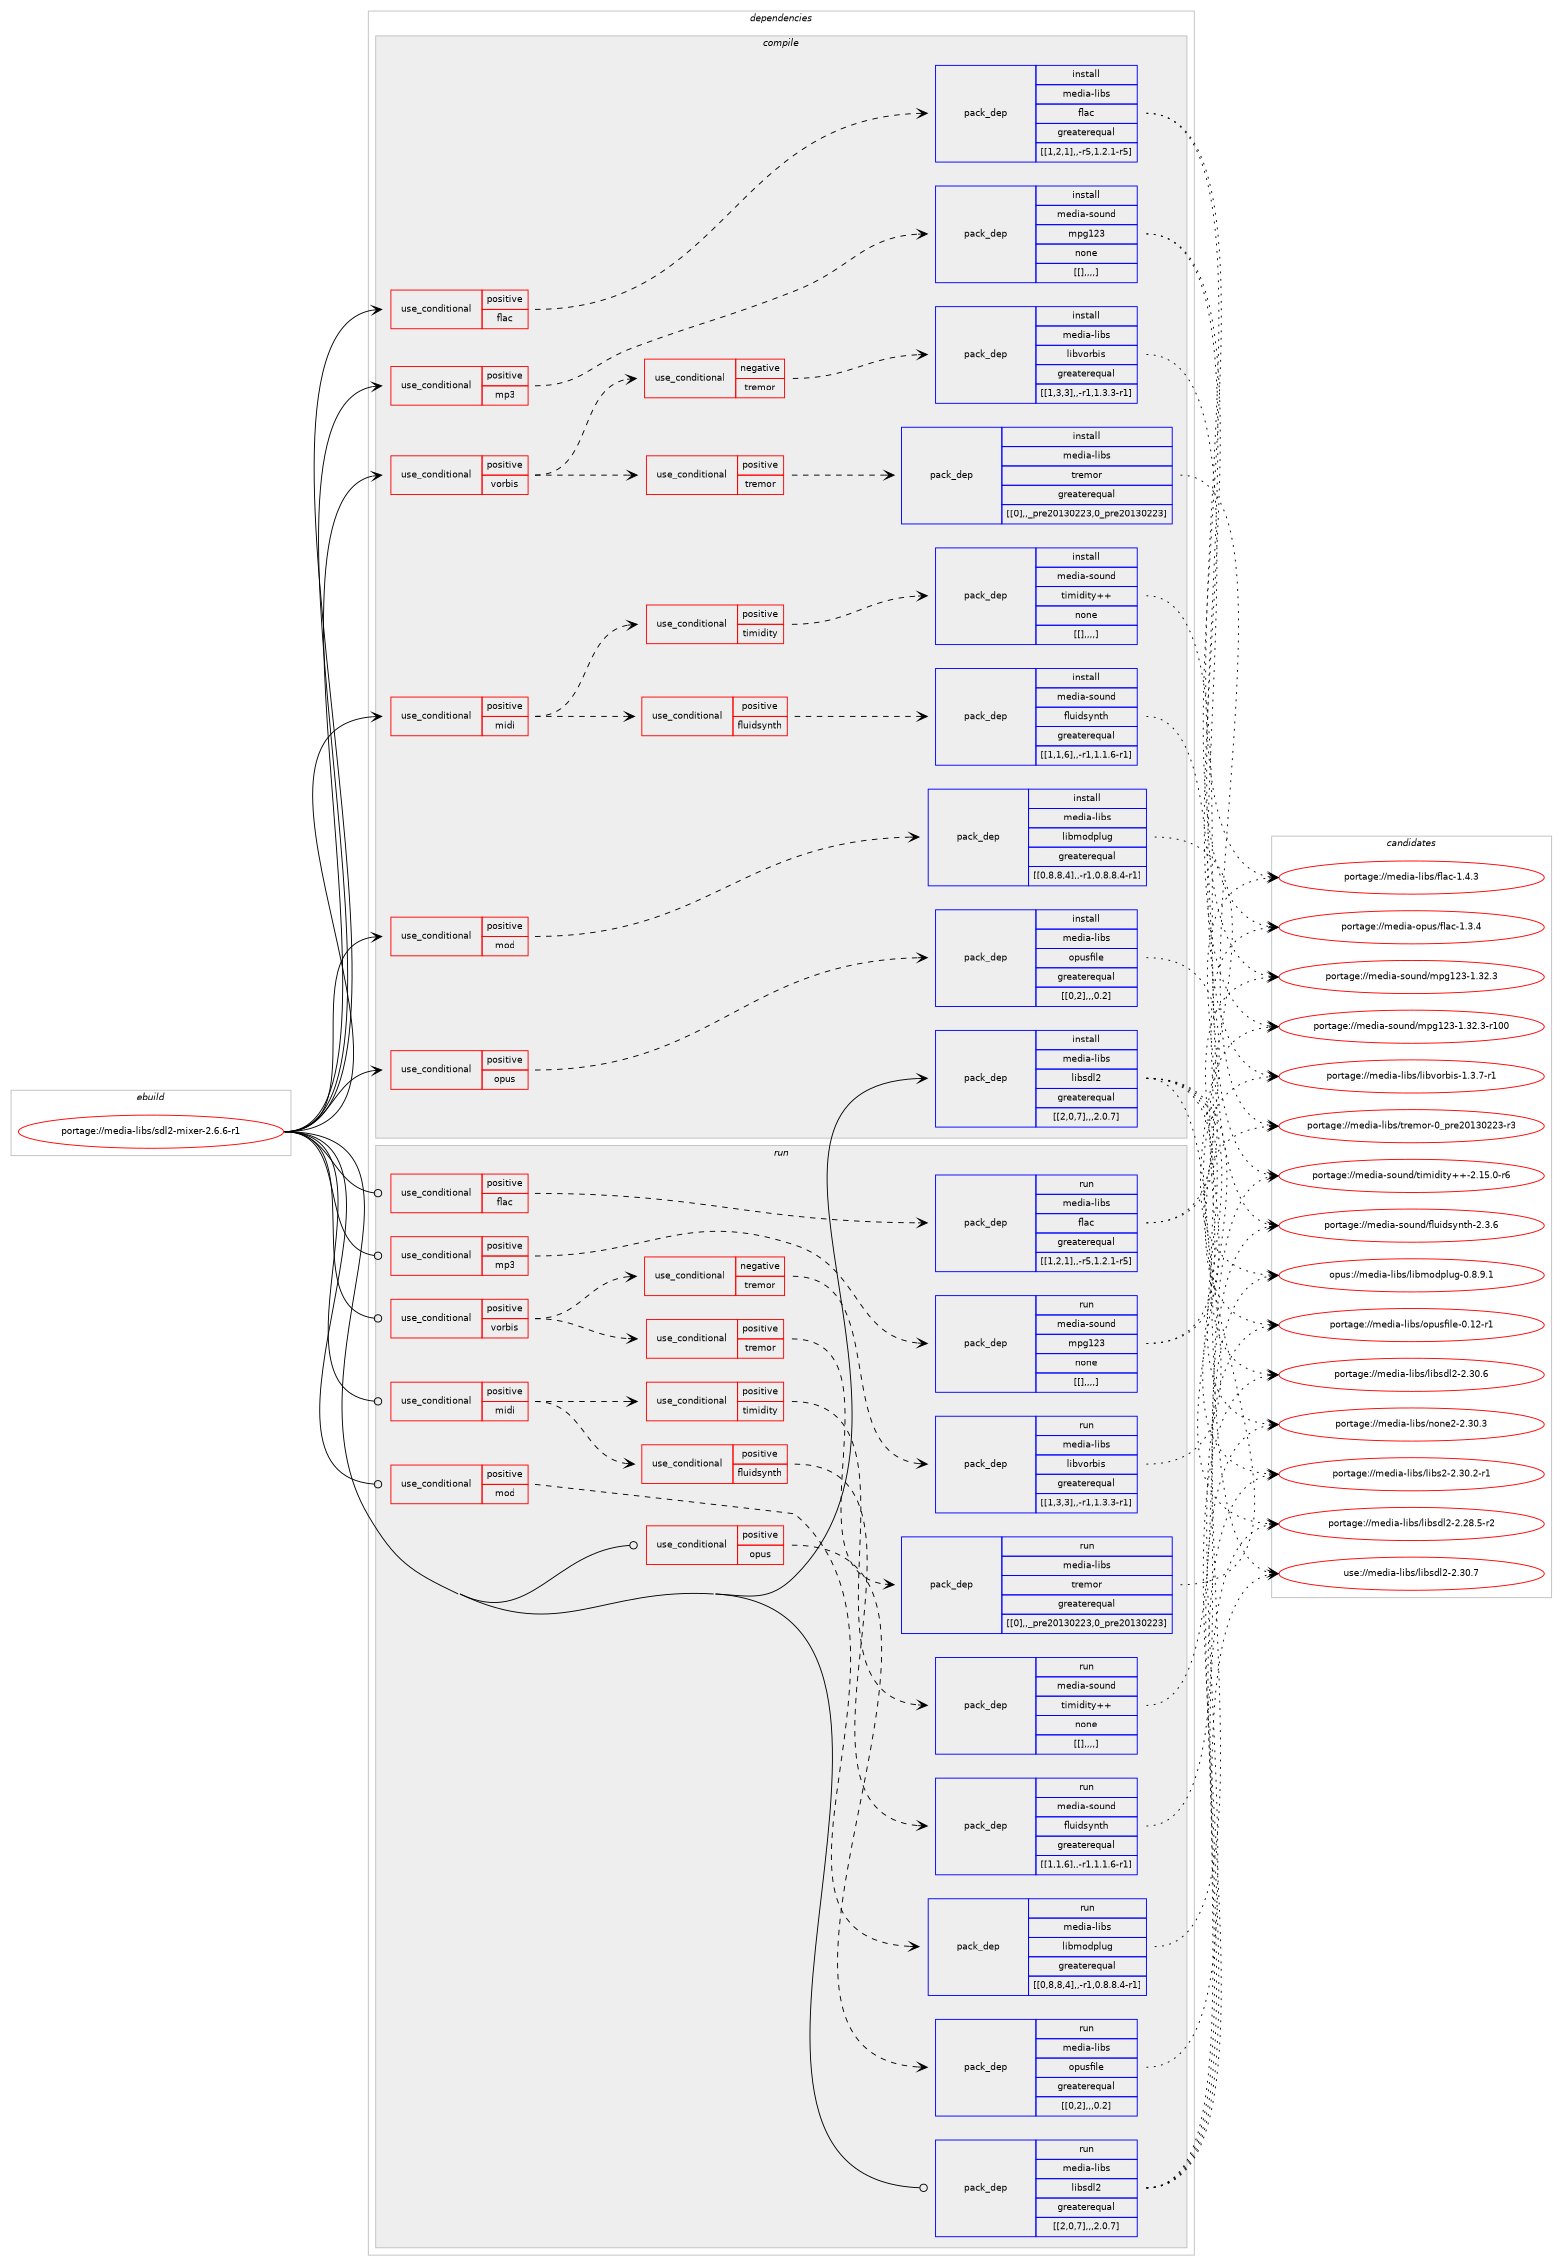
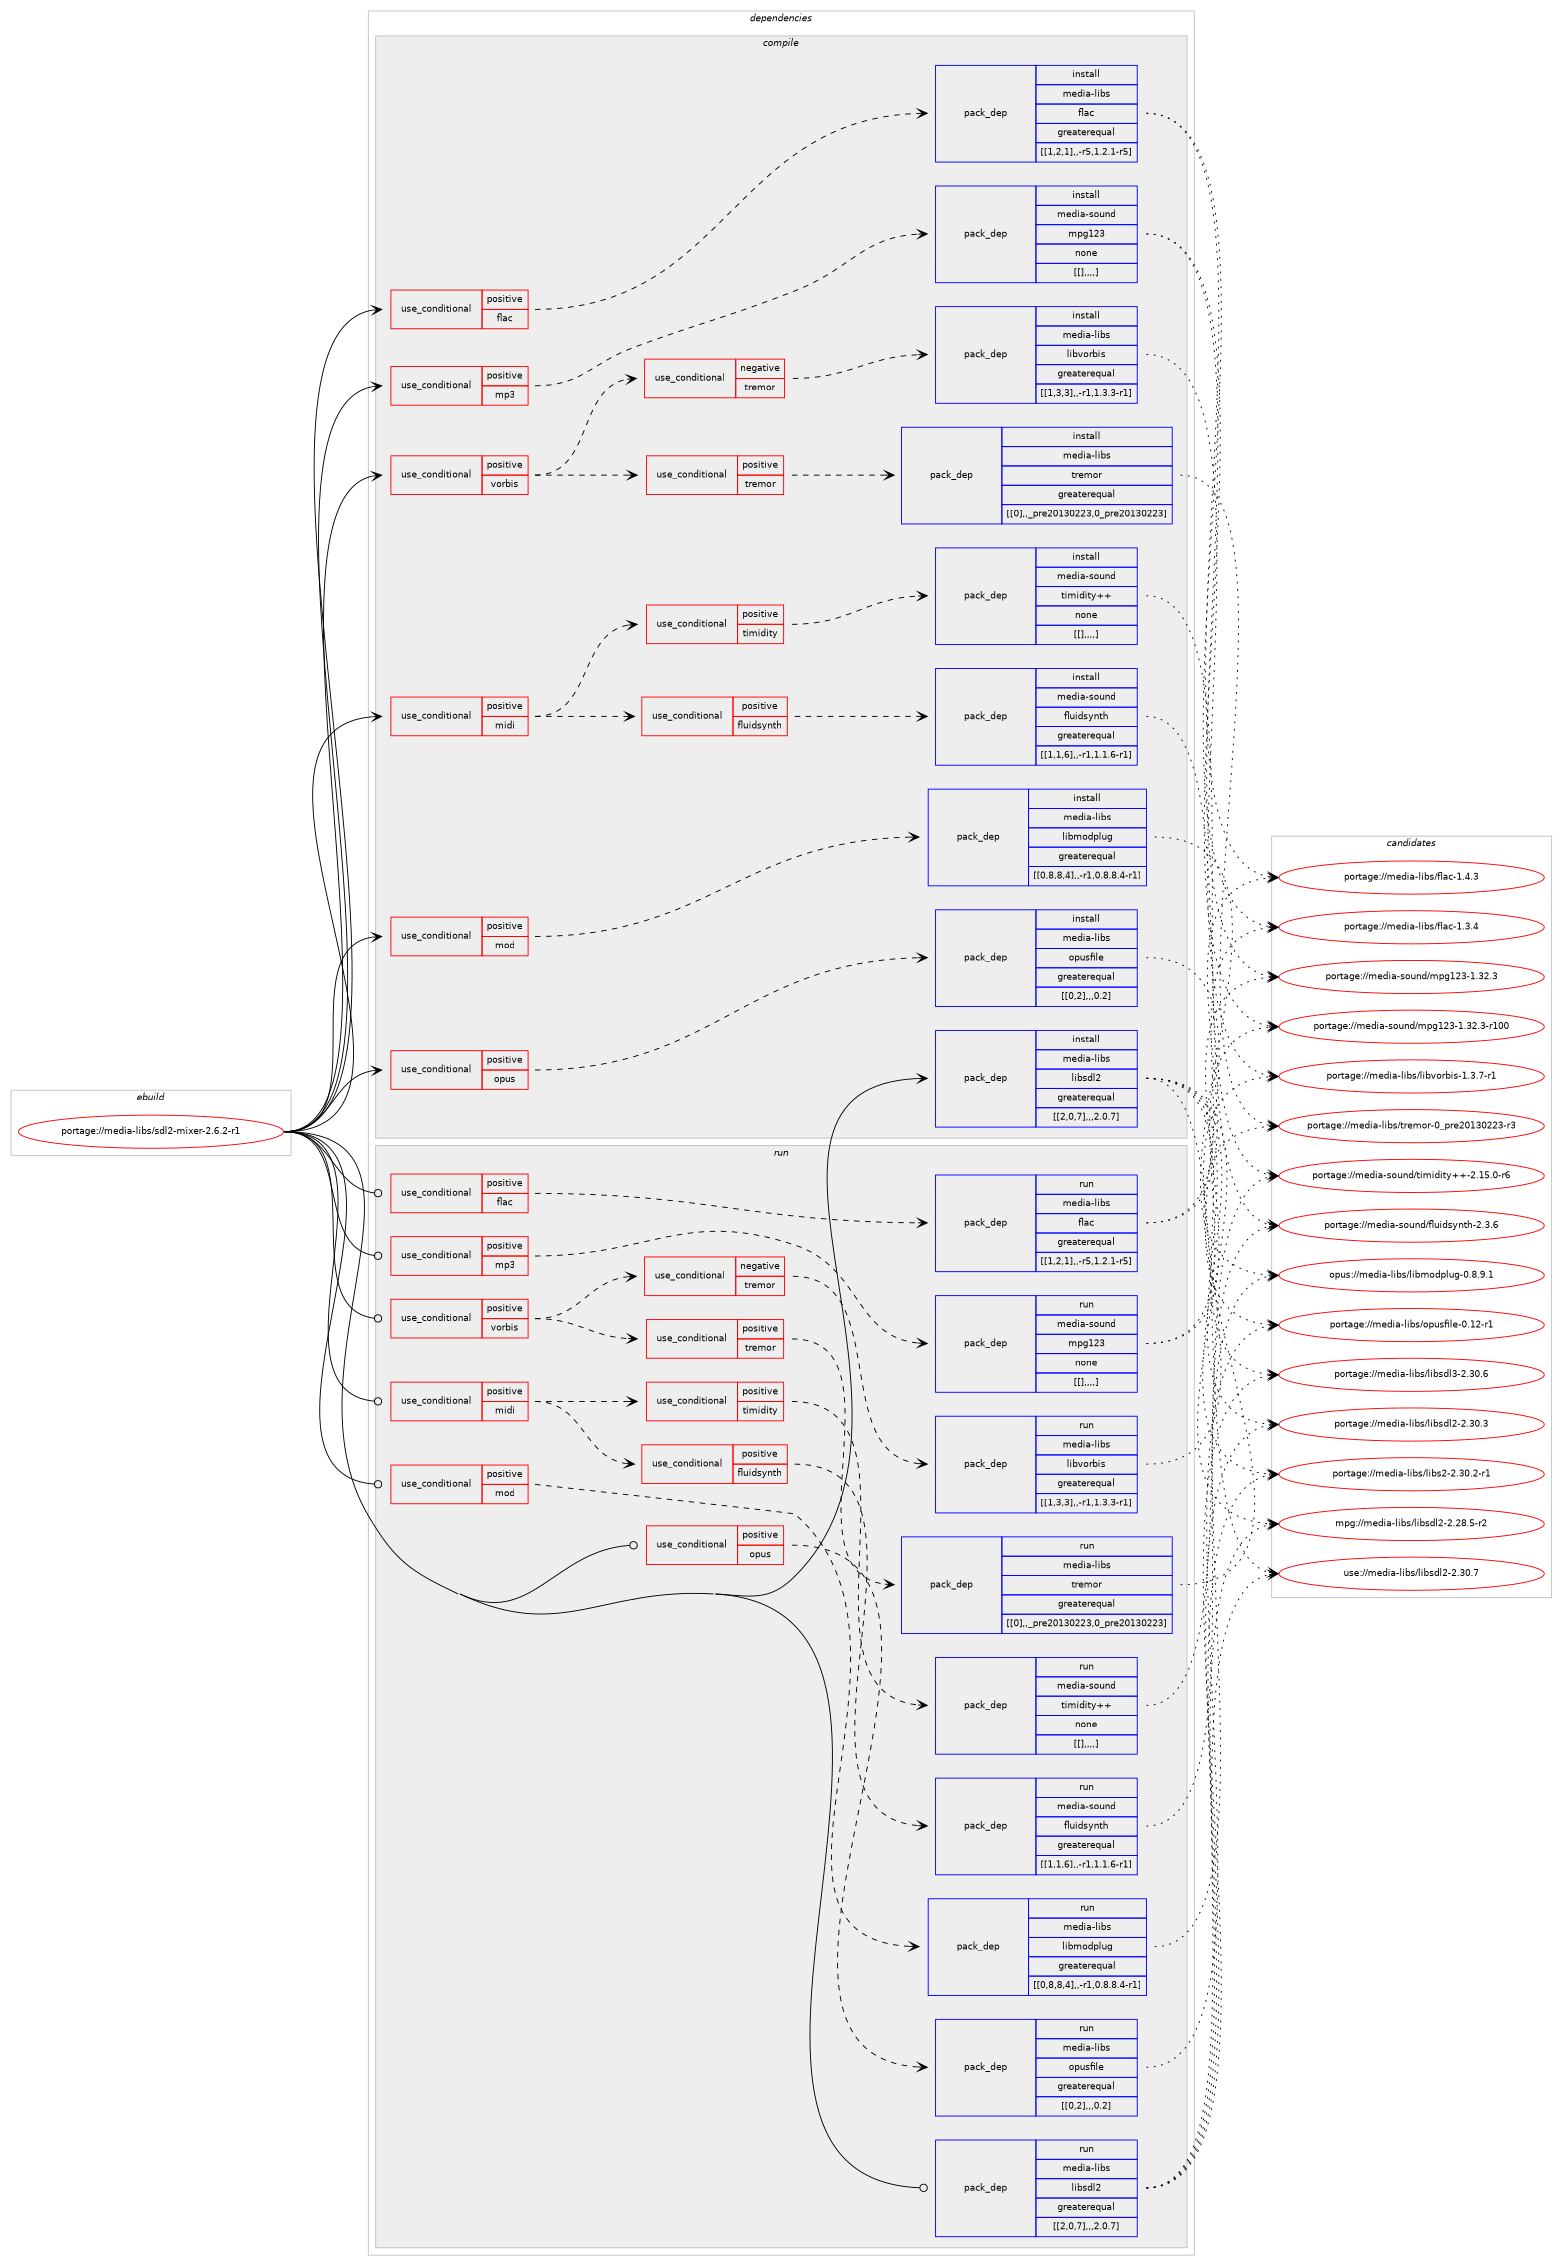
node "portage://media-opus/flac-1.3.4": label "portage://media-opus/flac-1.3.4" -> "portage://media-libs/flac-1.3.4"
node "portage://media-libs/sdl2-mixer-2.6.6-r1": label "portage://media-libs/sdl2-mixer-2.6.6-r1" -> "portage://media-libs/sdl2-mixer-2.6.2-r1"
node "portage://media-libs/libsdl2-2.30.6": label "portage://media-libs/libsdl2-2.30.6" -> "portage://media-libs/libsdl3-2.30.6"
node "portage://media-libs/none2-2.30.3": label "portage://media-libs/none2-2.30.3" -> "portage://media-libs/libsdl2-2.30.3"
node "portage://media-libs/libsdl2-2.28.5-r2": label "portage://media-libs/libsdl2-2.28.5-r2" -> "mpg://media-libs/libsdl2-2.28.5-r2"
